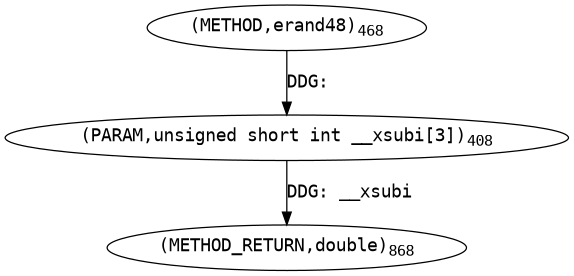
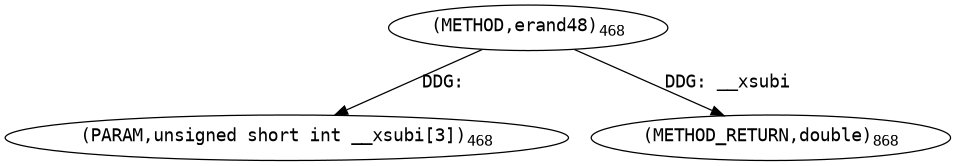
node "(PARAM,unsigned short int __xsubi[3])": text "408" -> "468"
edge "(PARAM,unsigned short int __xsubi[3])" -> "(METHOD_RETURN,double)": now "(METHOD,erand48)" -> "(METHOD_RETURN,double)"
